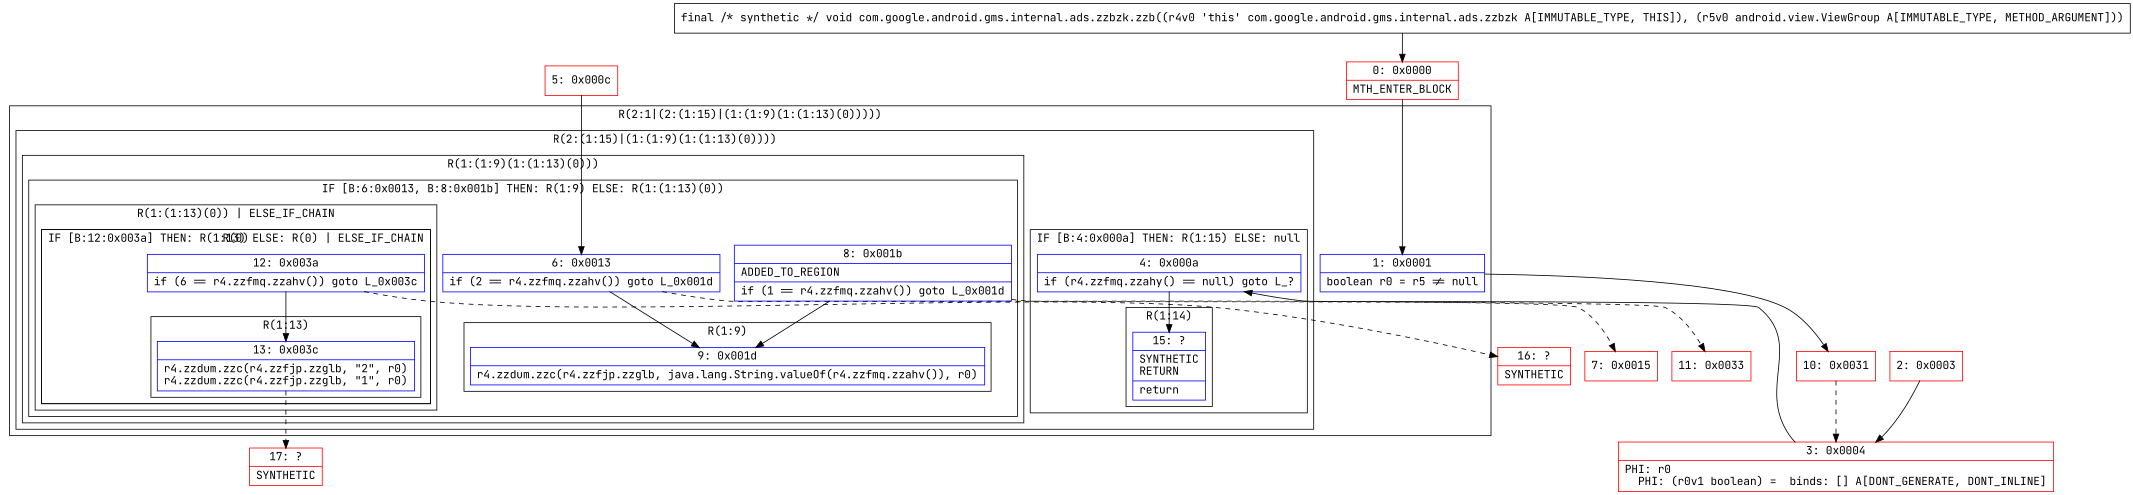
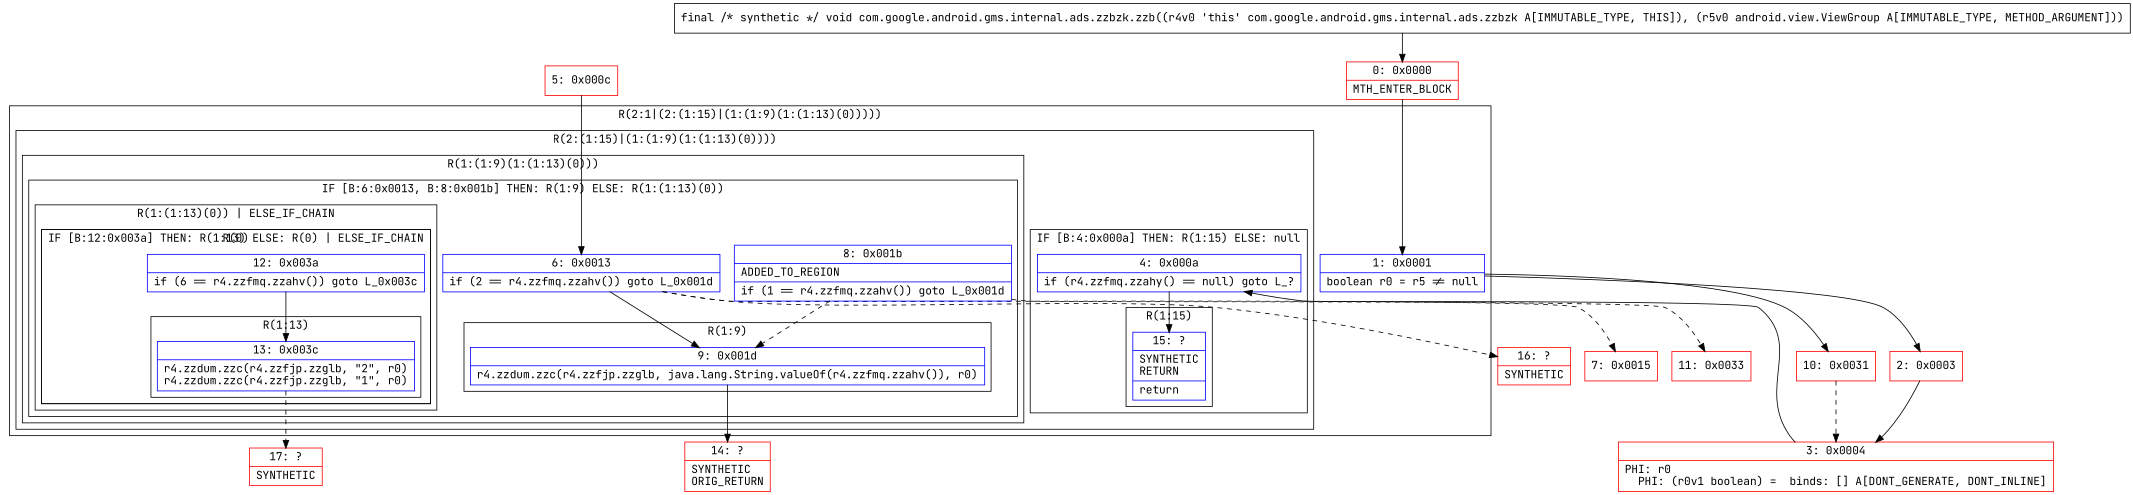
edge "1: 0x0001" -> "2: 0x0003": added
edge "12: 0x003a" -> "16: ?": now "6: 0x0013" -> "16: ?"
edge "8: 0x001b" -> "9: 0x001d": style solid -> dashed
cluster "R(1:14)": label "R(1:14)" -> "R(1:15)"
node "14: ?": added
